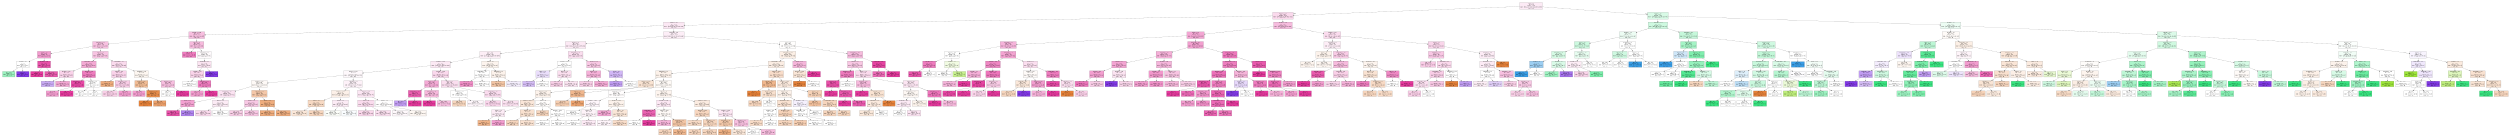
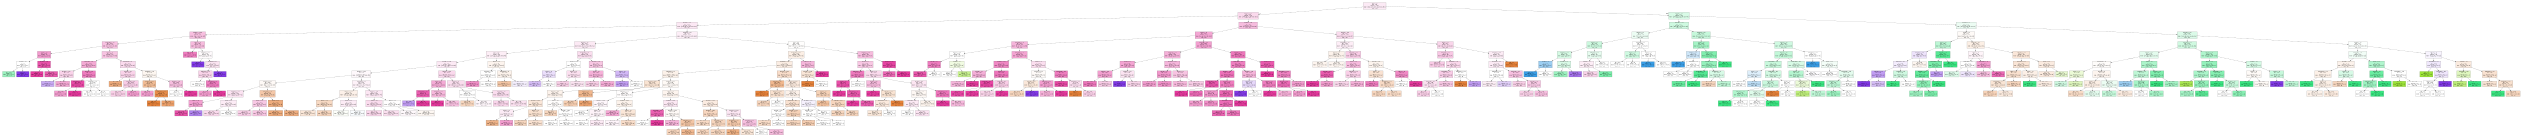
node "gini = 0.0 samples = 8 value = [0, 0, 0, 0, 8, 0] class = DL": added
